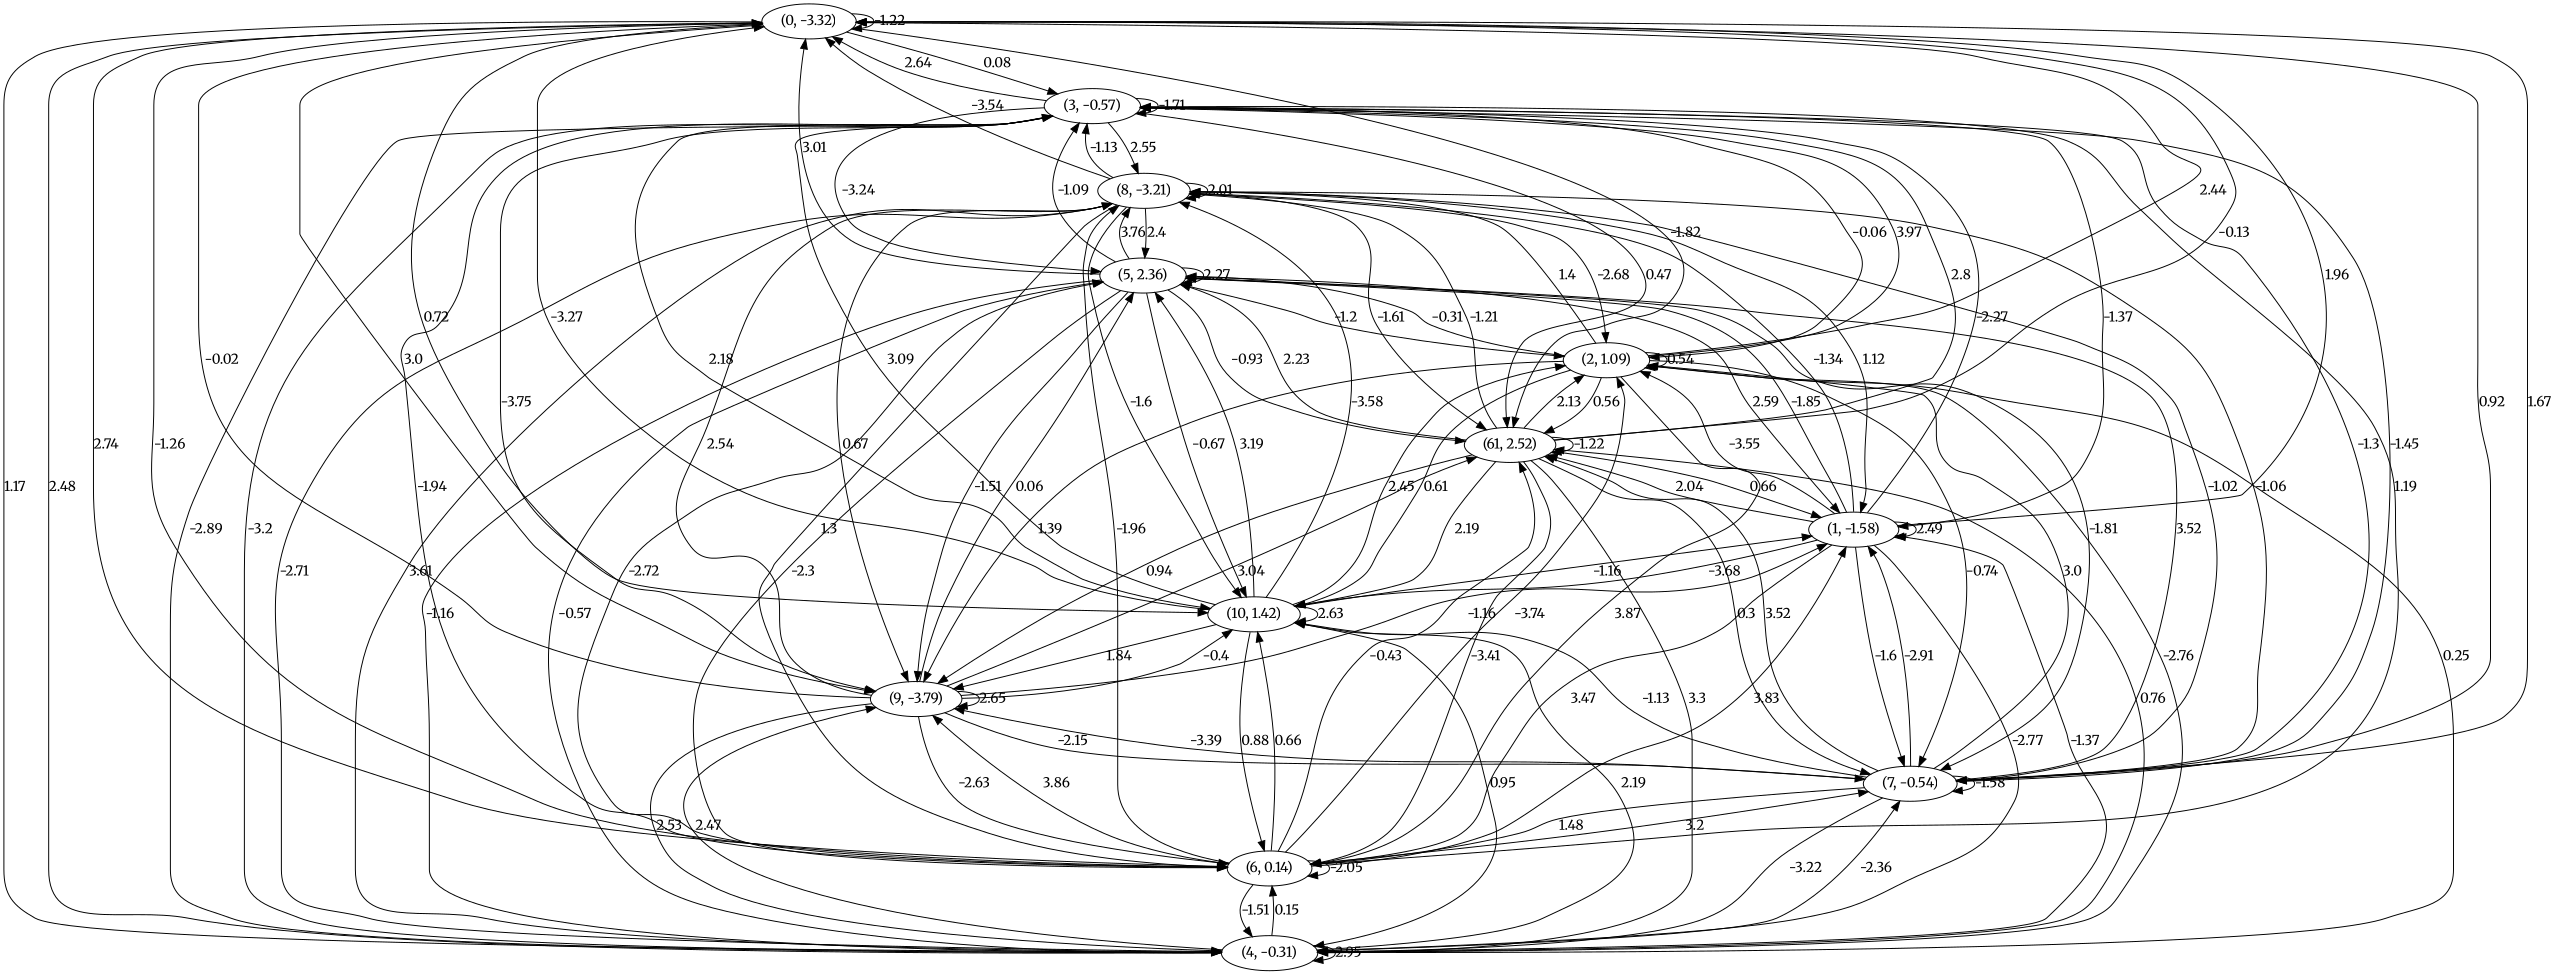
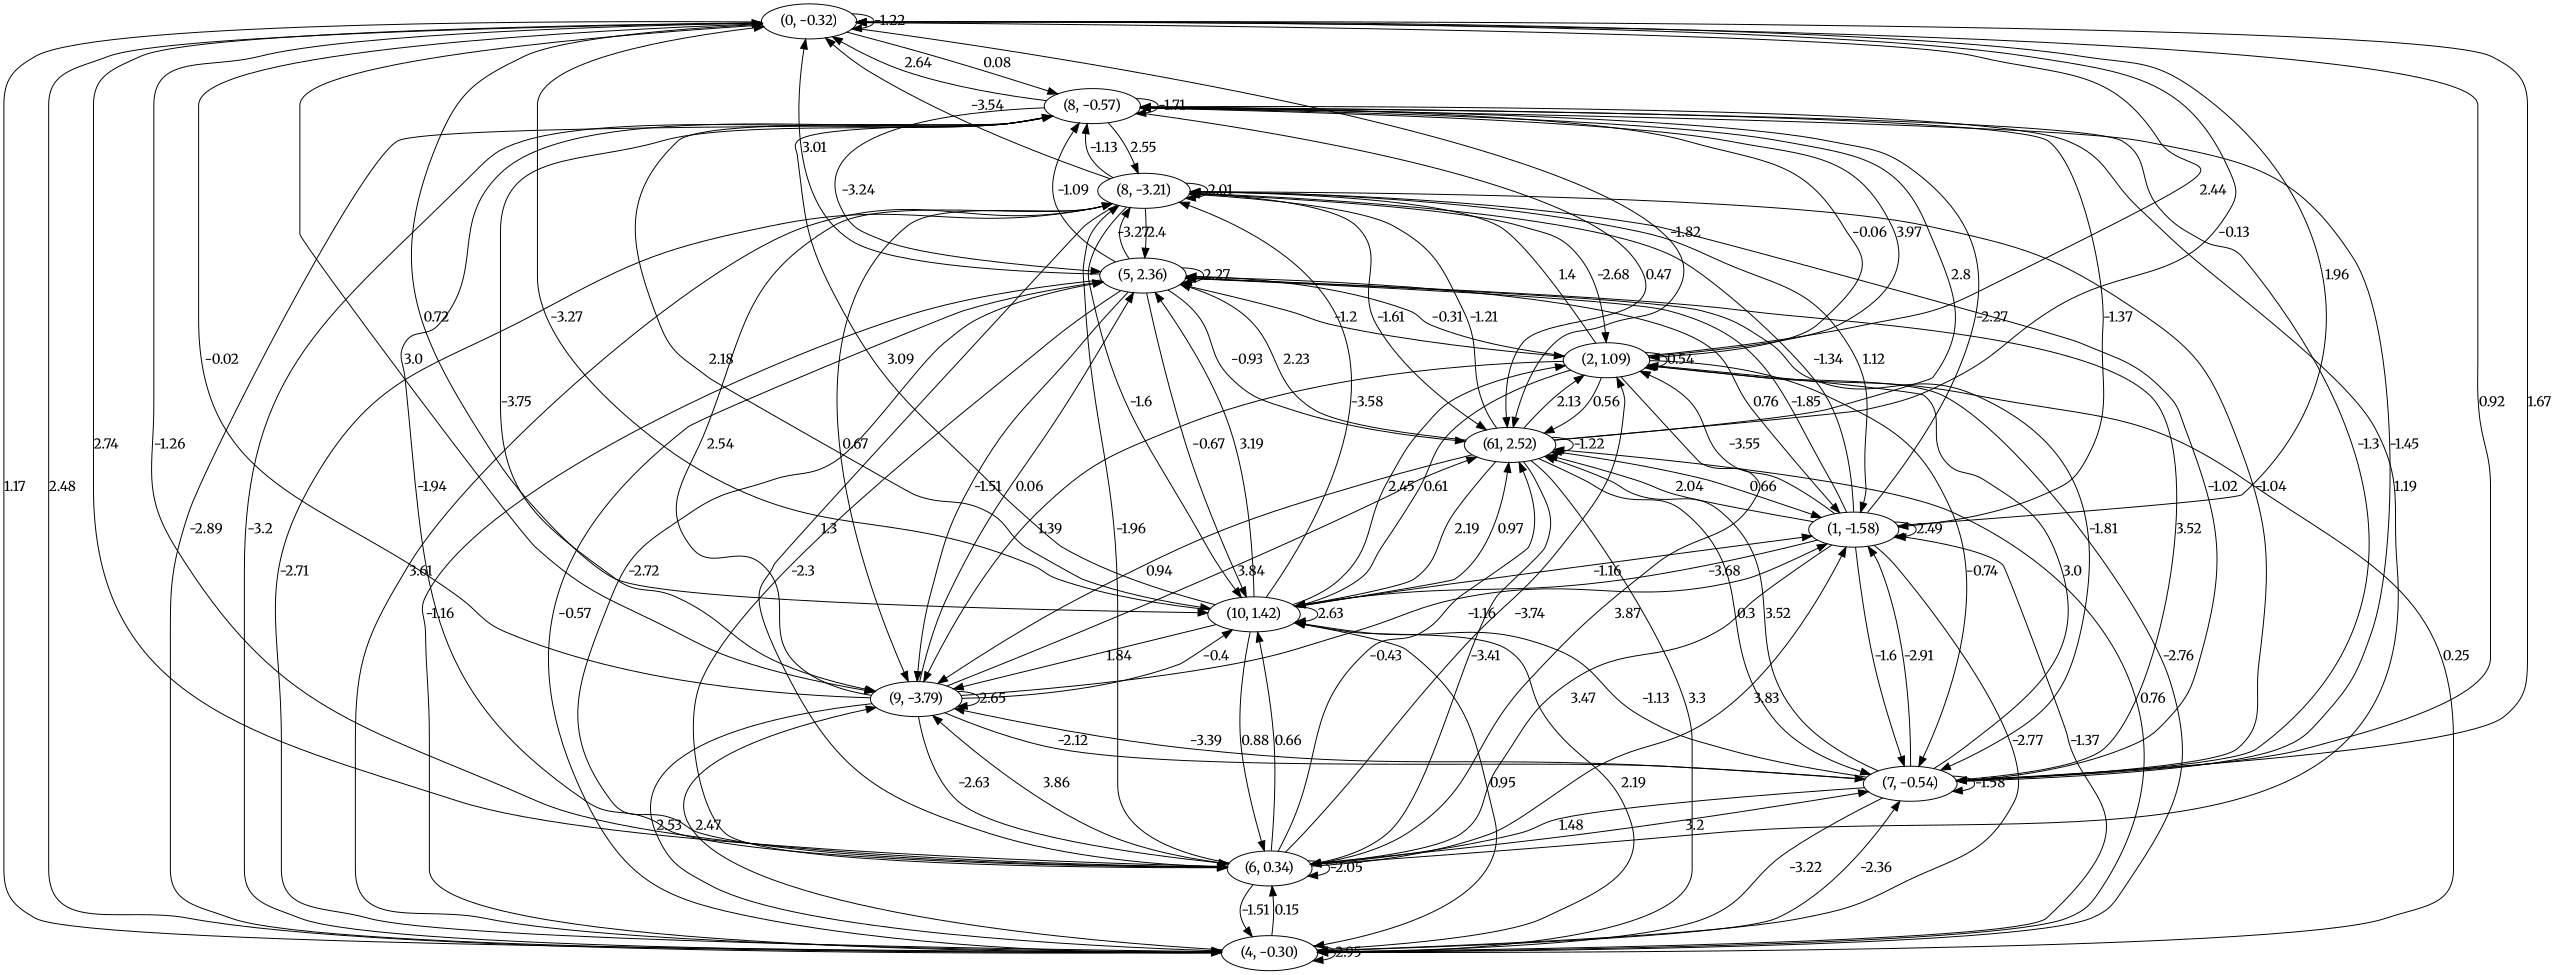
node "(0, -3.32)": label "(0, -3.32)" -> "(0, -0.32)"
node "(3, -0.57)": label "(3, -0.57)" -> "(8, -0.57)"
edge "(5, 2.36)" -> "(8, -3.21)": label "3.76" -> "-3.27"
edge "(5, 2.36)" -> "(1, -1.58)": label "2.59" -> "0.76"
edge "(7, -0.54)" -> "(8, -3.21)": label "-1.06" -> "-1.04"
edge "(9, -3.79)" -> "(61, 2.52)": label "3.04" -> "3.84"
edge "(10, 1.42)" -> "(61, 2.52)": added, label "0.97"
edge "(9, -3.79)" -> "(7, -0.54)": label "-2.15" -> "-2.12"
node "(6, 0.14)": label "(6, 0.14)" -> "(6, 0.34)"
node "(4, -0.31)": label "(4, -0.31)" -> "(4, -0.30)"
